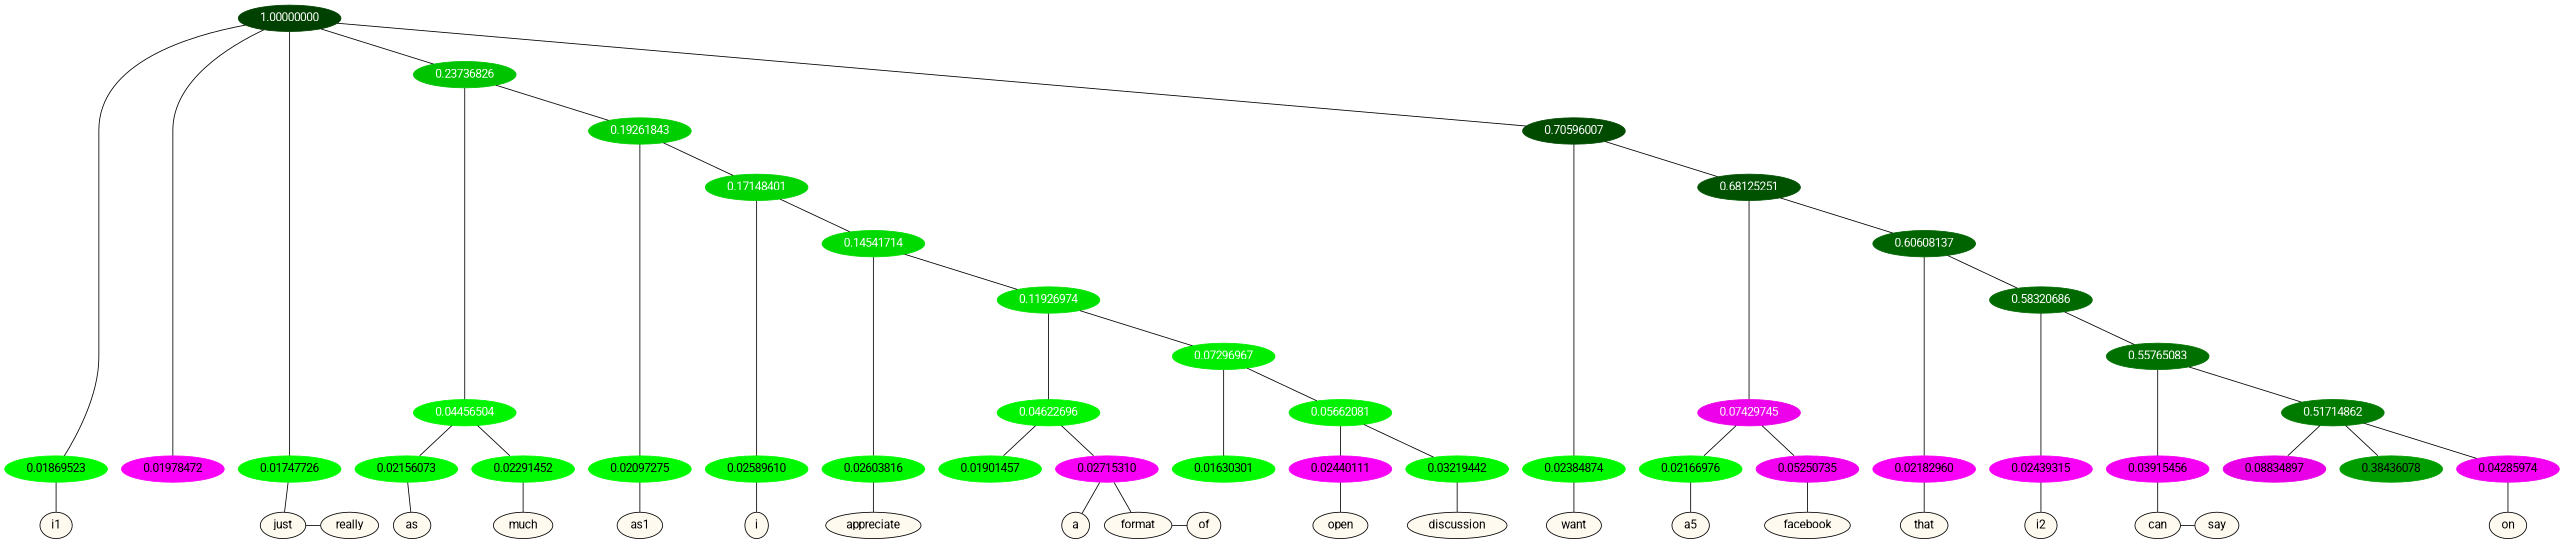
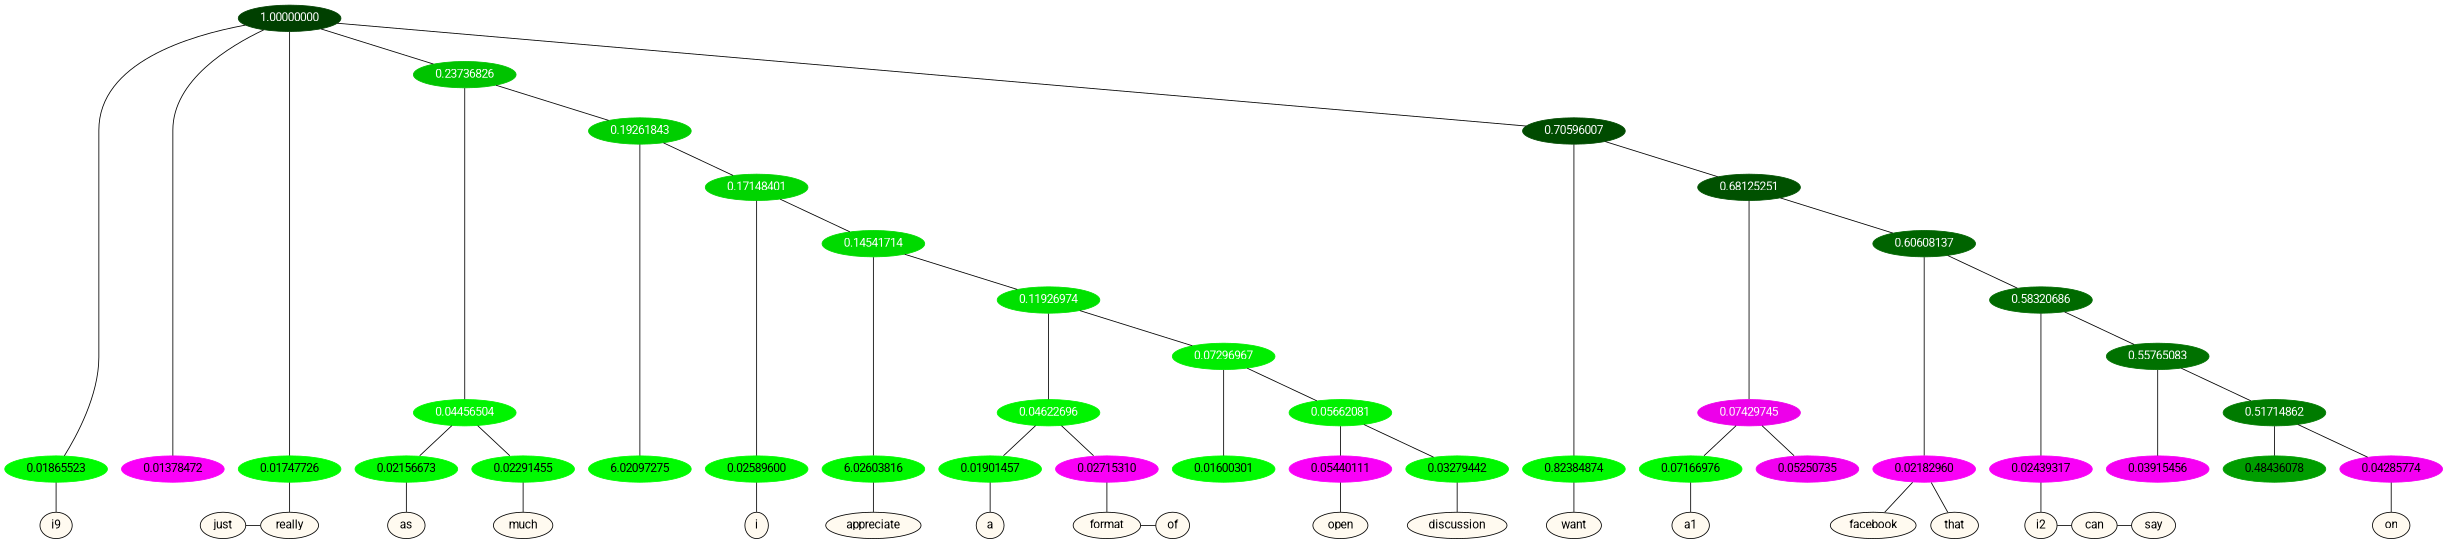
node "0.01869523": label "0.01869523" -> "0.01865523"
node "0.01978472": label "0.01978472" -> "0.01378472"
node "0.02156073": label "0.02156073" -> "0.02156673"
node "0.02291452": label "0.02291452" -> "0.02291455"
node "0.02097275": label "0.02097275" -> "6.02097275"
node "0.02589610": label "0.02589610" -> "0.02589600"
node "0.02603816": label "0.02603816" -> "6.02603816"
node "0.01630301": label "0.01630301" -> "0.01600301"
node "0.02440111": label "0.02440111" -> "0.05440111"
node "0.03219442": label "0.03219442" -> "0.03279442"
node "0.02384874": label "0.02384874" -> "0.82384874"
node "0.02166976": label "0.02166976" -> "0.07166976"
node "0.02439315": label "0.02439315" -> "0.02439317"
node "0.08834897": removed
node "0.38436078": label "0.38436078" -> "0.48436078"
node "0.04285974": label "0.04285974" -> "0.04285774"
edge "0.01747726" -- "just": now "0.01747726" -- "really"
edge "0.05250735" -- "facebook": now "0.02182960" -- "facebook"
edge "0.03915456" -- "can": now "i2" -- "can"
edge "0.02715310" -- "a": now "0.01901457" -- "a"
node "i1": label "i1" -> "i9"
node "as1": removed
node "a5": label "a5" -> "a1"
